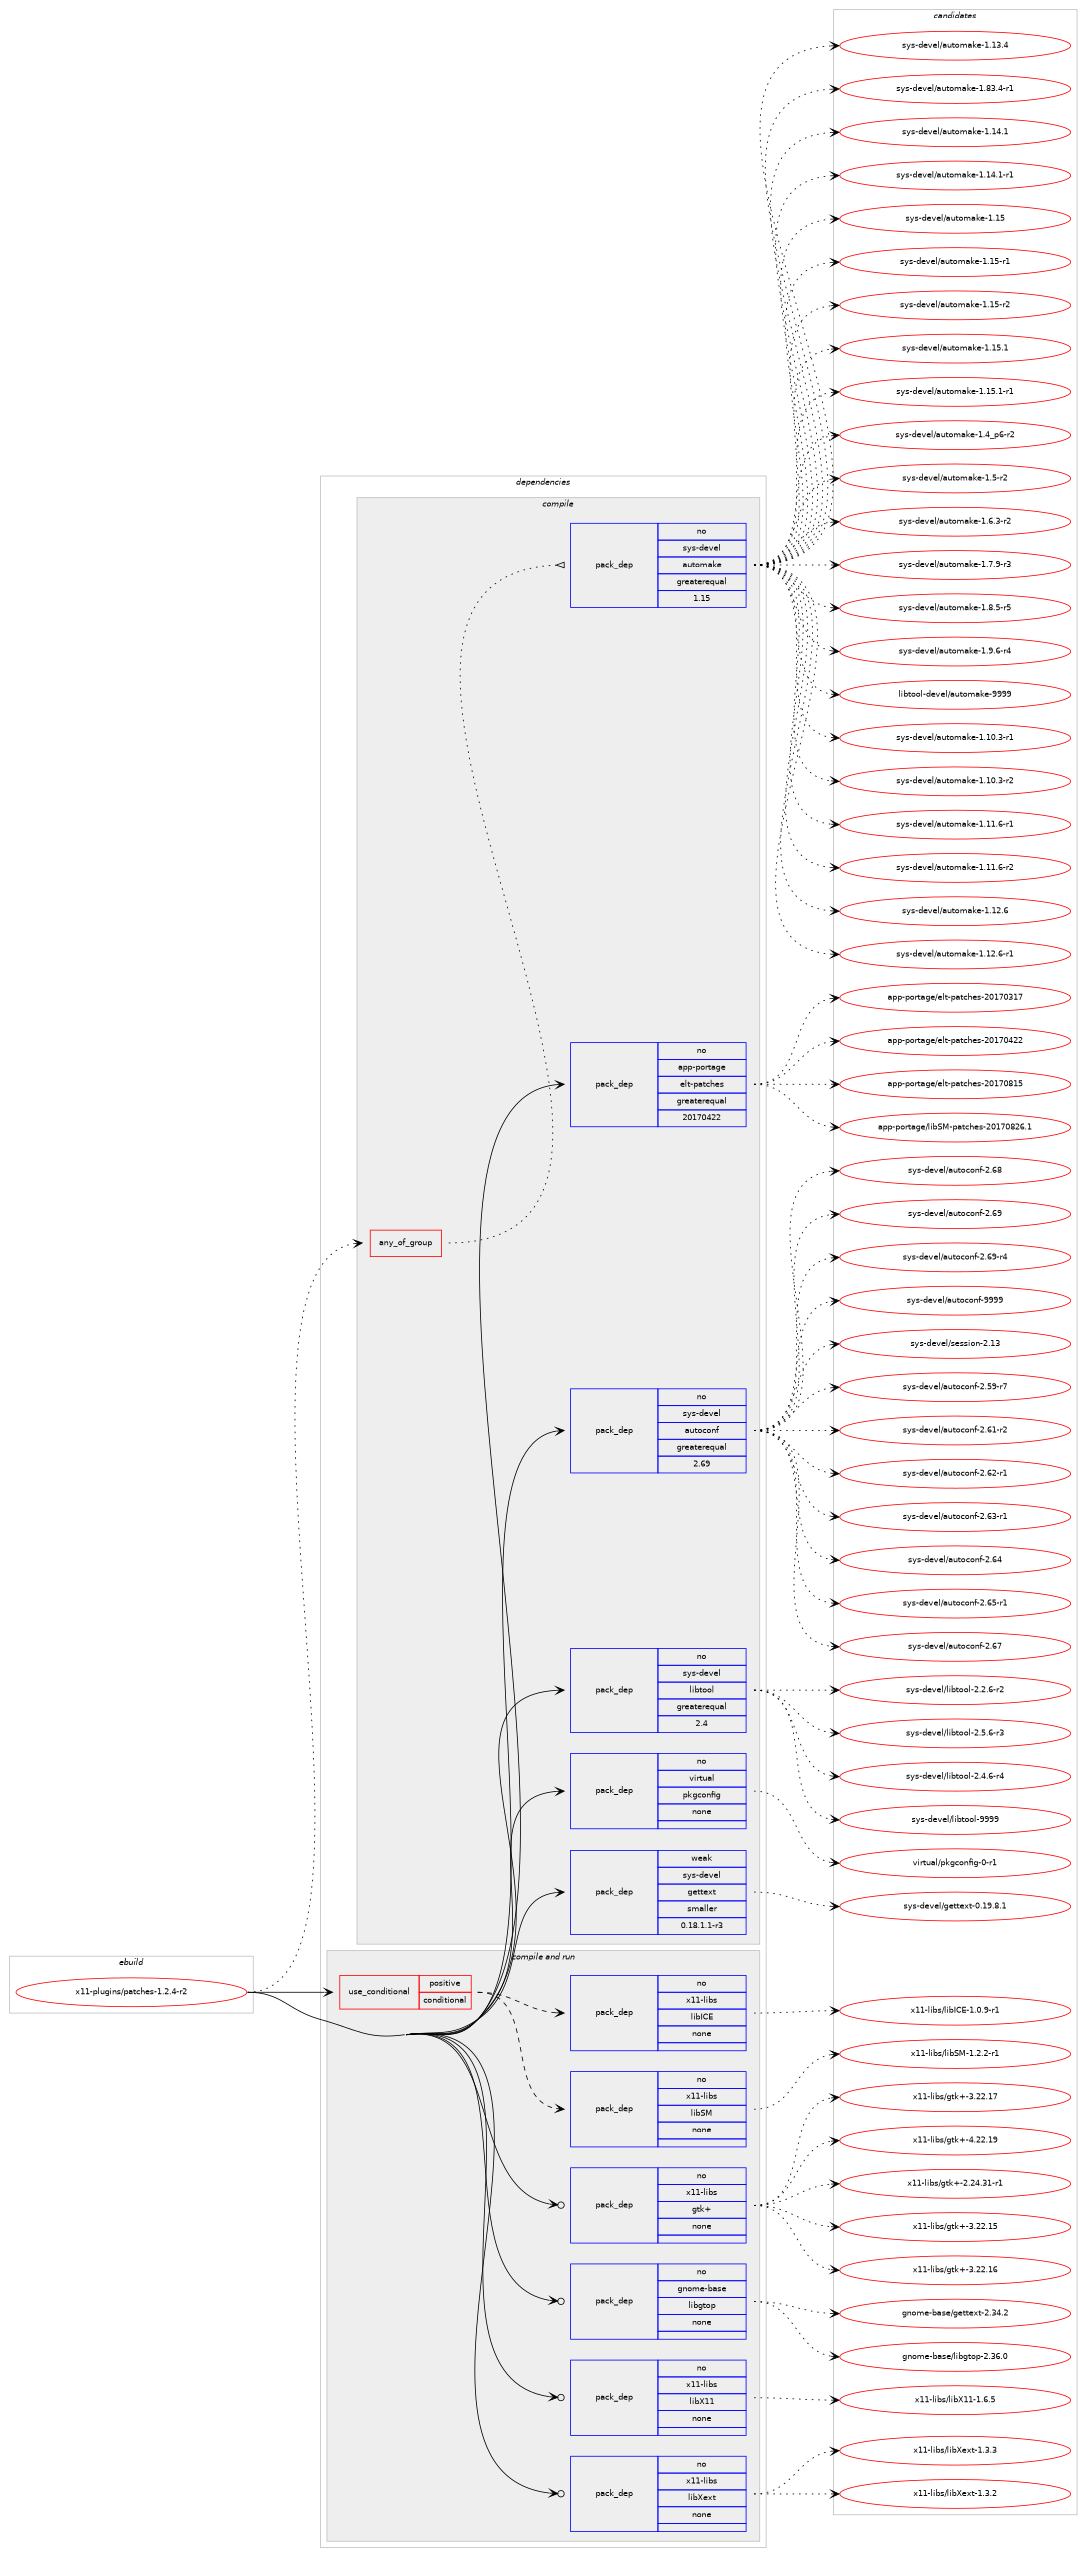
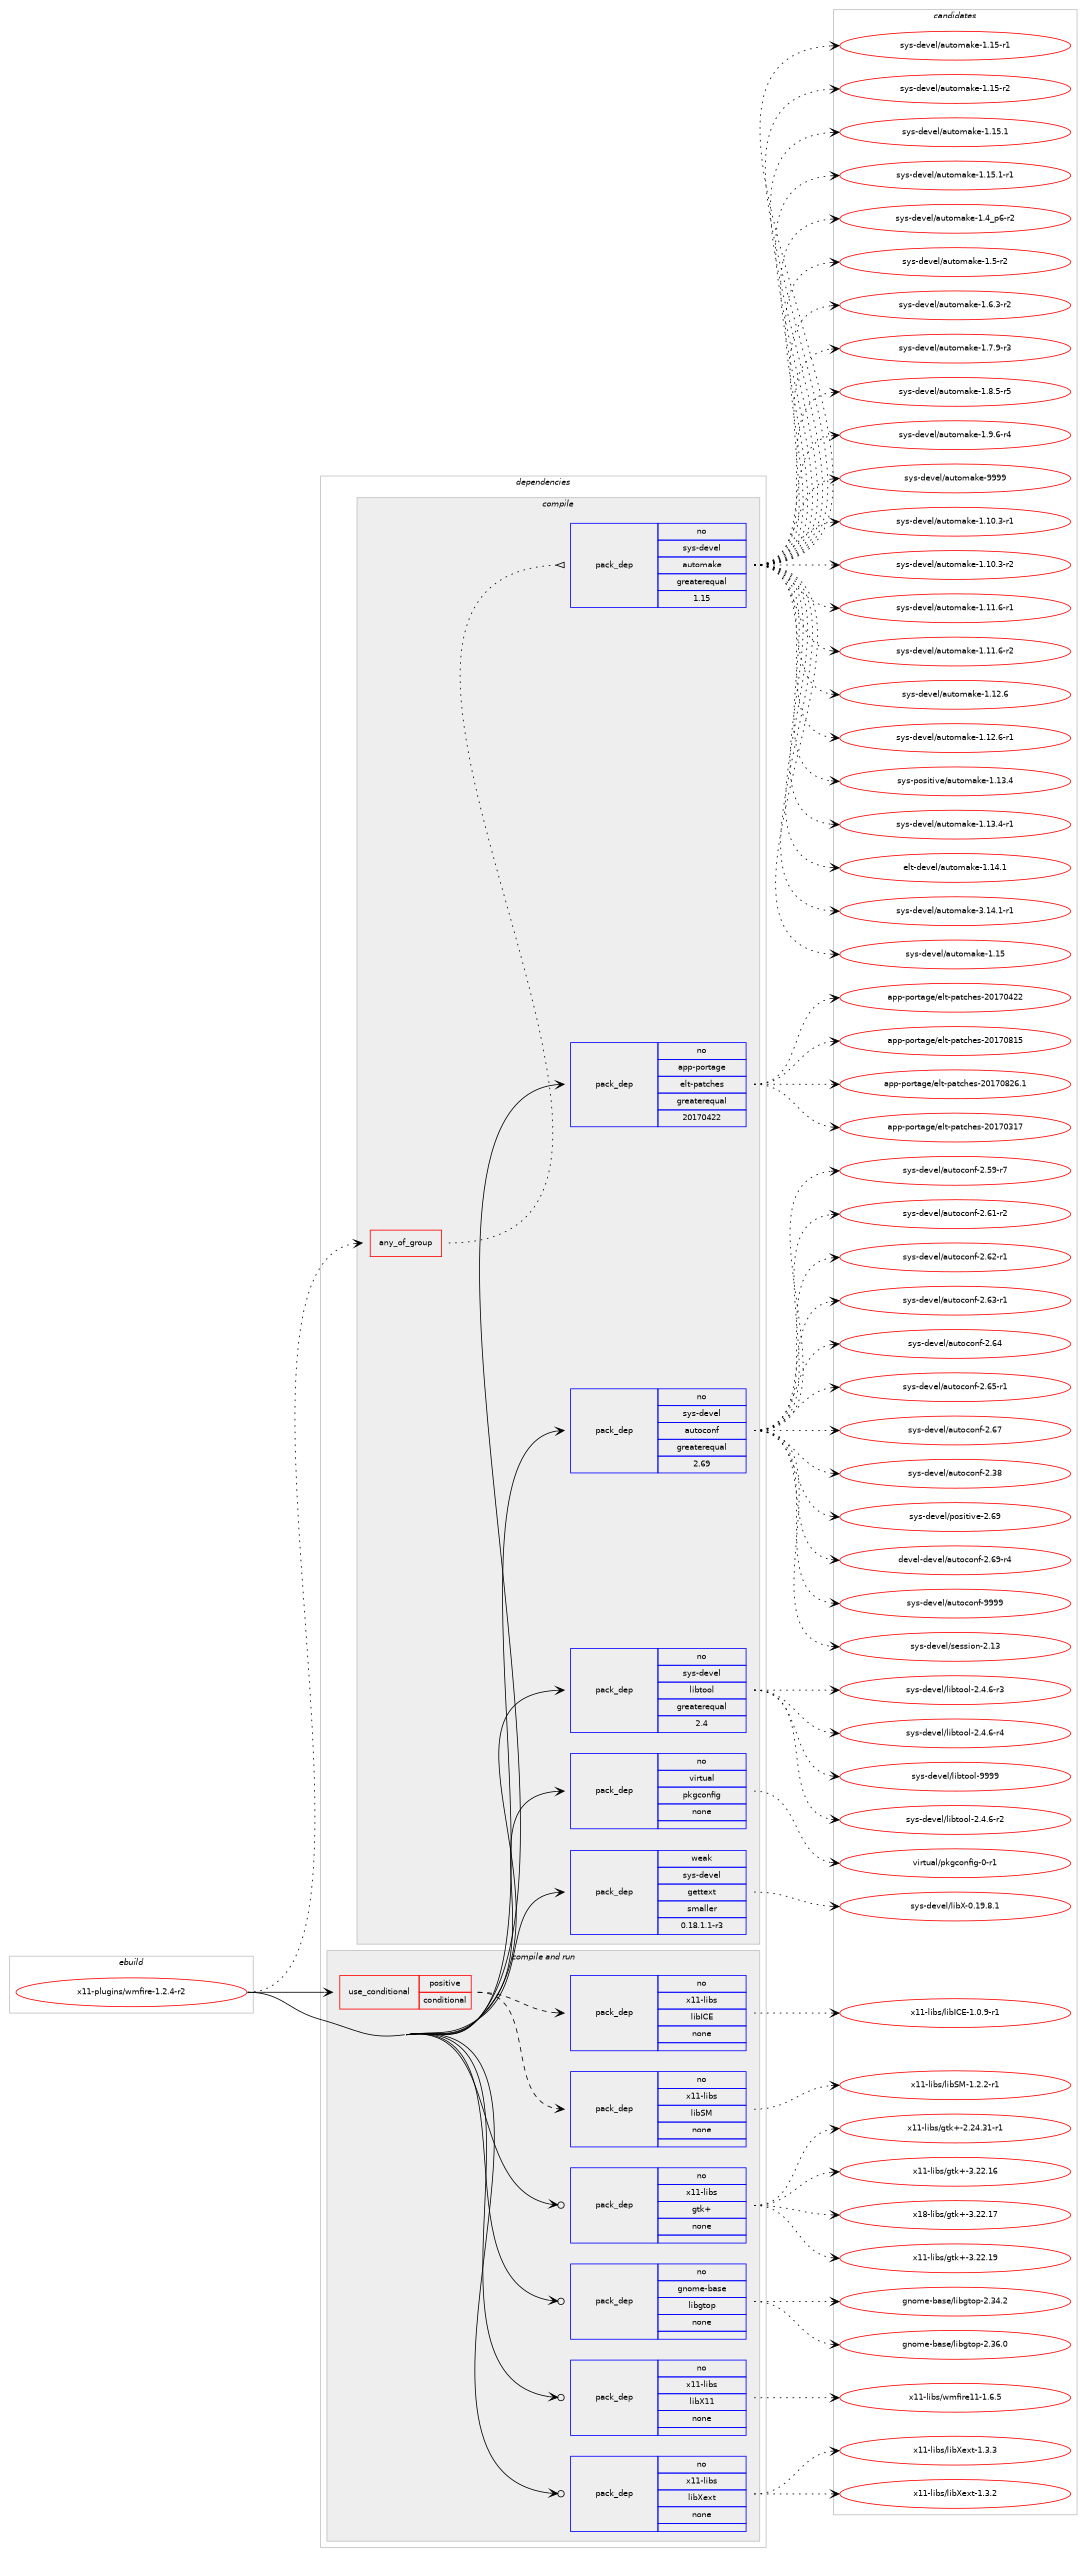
node "sys-devel/automake-1.13.4": label "sys-devel/automake-1.13.4" -> "sys-positive/automake-1.13.4"
node "sys-devel/automake-1.83.4-r1": label "sys-devel/automake-1.83.4-r1" -> "sys-devel/automake-1.13.4-r1"
node "sys-devel/automake-1.14.1": label "sys-devel/automake-1.14.1" -> "elt-devel/automake-1.14.1"
node "sys-devel/automake-1.14.1-r1": label "sys-devel/automake-1.14.1-r1" -> "sys-devel/automake-3.14.1-r1"
node "libtool-devel/automake-9999": label "libtool-devel/automake-9999" -> "sys-devel/automake-9999"
node "app-portage/libSM-patches-20170826.1": label "app-portage/libSM-patches-20170826.1" -> "app-portage/elt-patches-20170826.1"
node "sys-devel/autoconf-2.68": label "sys-devel/autoconf-2.68" -> "sys-devel/autoconf-2.38"
node "sys-devel/autoconf-2.69": label "sys-devel/autoconf-2.69" -> "sys-devel/positive-2.69"
node "sys-devel/autoconf-2.69-r4": label "sys-devel/autoconf-2.69-r4" -> "devel-devel/autoconf-2.69-r4"
node "sys-devel/libtool-2.2.6-r2": label "sys-devel/libtool-2.2.6-r2" -> "sys-devel/libtool-2.4.6-r2"
node "sys-devel/libtool-2.5.6-r3": label "sys-devel/libtool-2.5.6-r3" -> "sys-devel/libtool-2.4.6-r3"
node "sys-devel/gettext-0.19.8.1": label "sys-devel/gettext-0.19.8.1" -> "sys-devel/libX-0.19.8.1"
node "x11-plugins/patches-1.2.4-r2": label "x11-plugins/patches-1.2.4-r2" -> "x11-plugins/wmfire-1.2.4-r2"
node "x11-libs/gtk+-3.22.17": label "x11-libs/gtk+-3.22.17" -> "x18-libs/gtk+-3.22.17"
node "x11-libs/gtk+-4.22.19": label "x11-libs/gtk+-4.22.19" -> "x11-libs/gtk+-3.22.19"
node "x11-libs/gtk+-3.22.15": removed
node "gnome-base/gettext-2.34.2": label "gnome-base/gettext-2.34.2" -> "gnome-base/libgtop-2.34.2"
node "x11-libs/libX11-1.6.5": label "x11-libs/libX11-1.6.5" -> "x11-libs/wmfire11-1.6.5"
